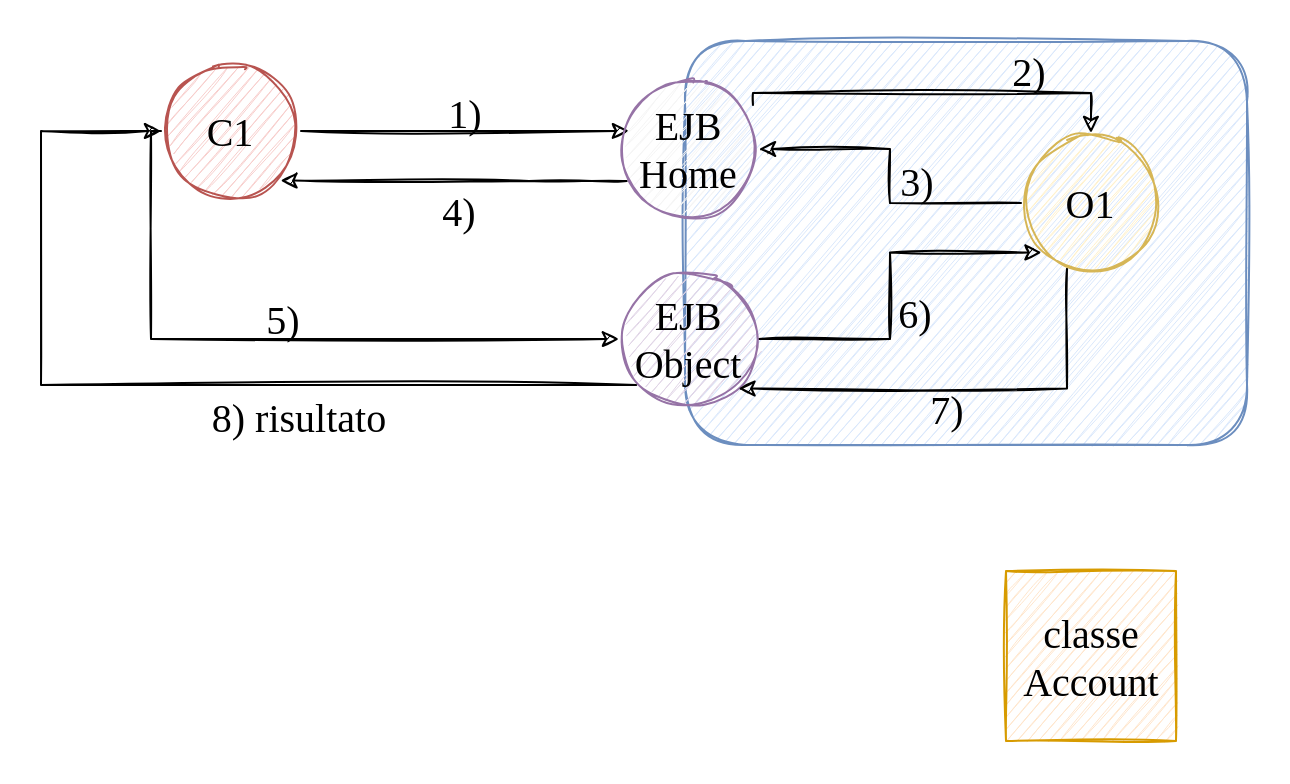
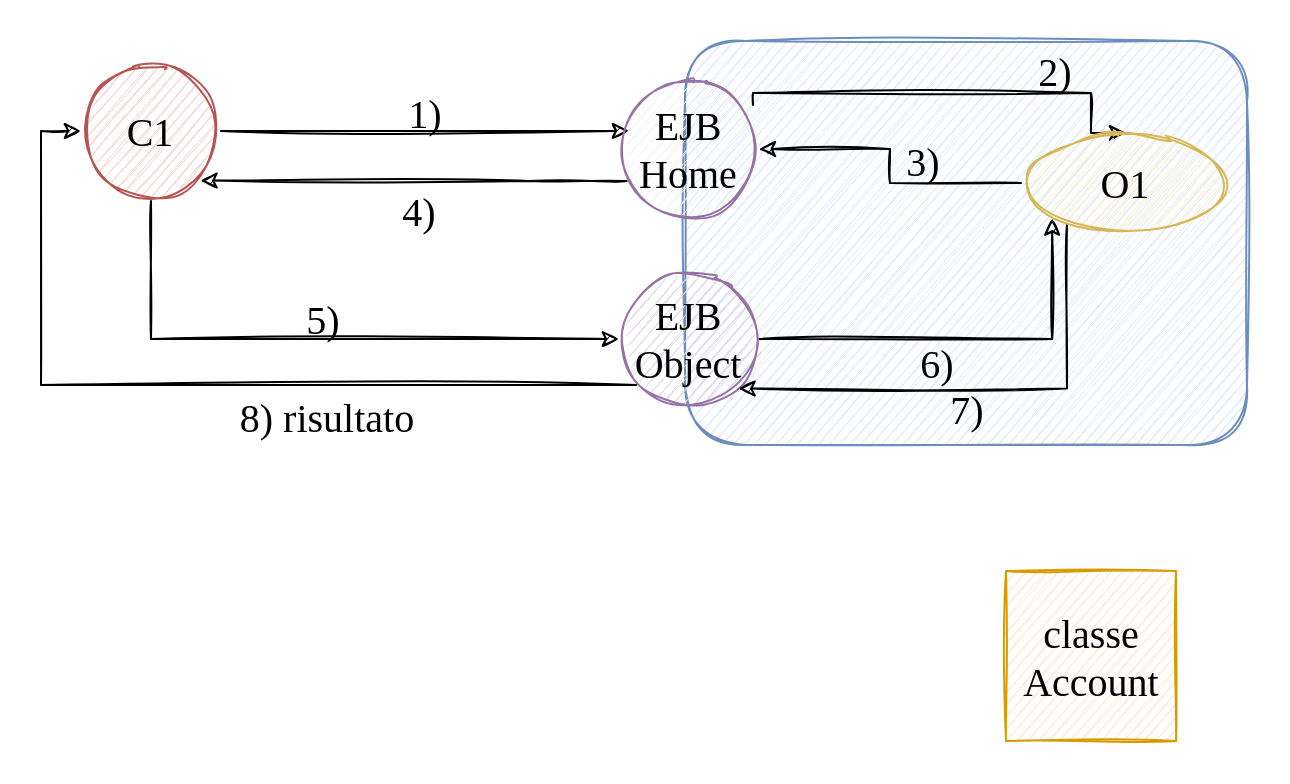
node "C1": moved (231, 131) -> (151, 131)
node "O1": size 140x140 -> 210x100
